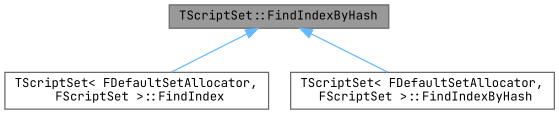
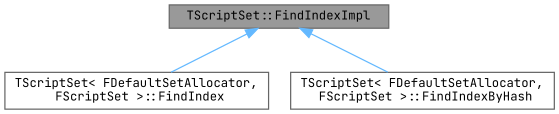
node "TScriptSet::FindIndexByHash": label "TScriptSet::FindIndexByHash" -> "TScriptSet::FindIndexImpl"
